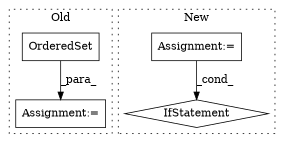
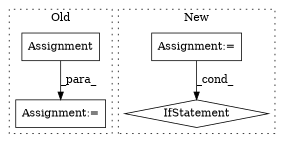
node "OrderedSet": label "OrderedSet" -> "Assignment"
